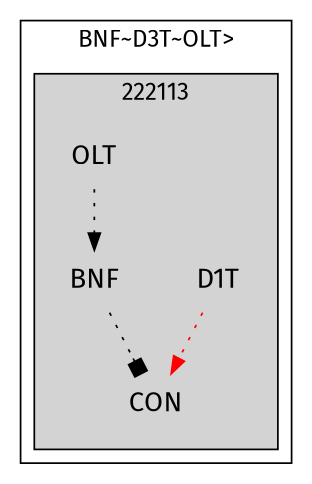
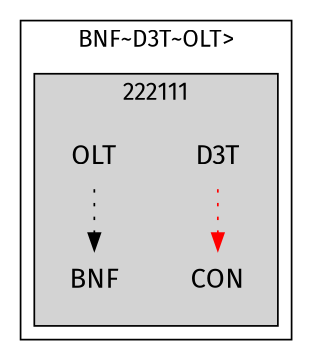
cluster "222113": label "222113" -> "222111"
node "D1T": label "D1T" -> "D3T"
edge "BNF" -> "CON": removed
